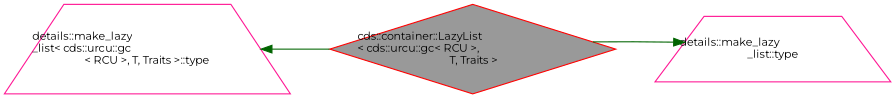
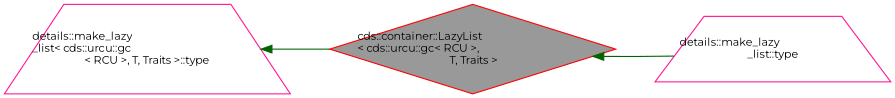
edge "cds::container::LazyList < cds::urcu::gc< RCU >, T, Traits >" -> "details::make_lazy _list::type": reversed
